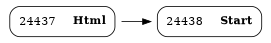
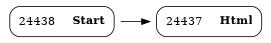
edge "24437" -> "24438": reversed
